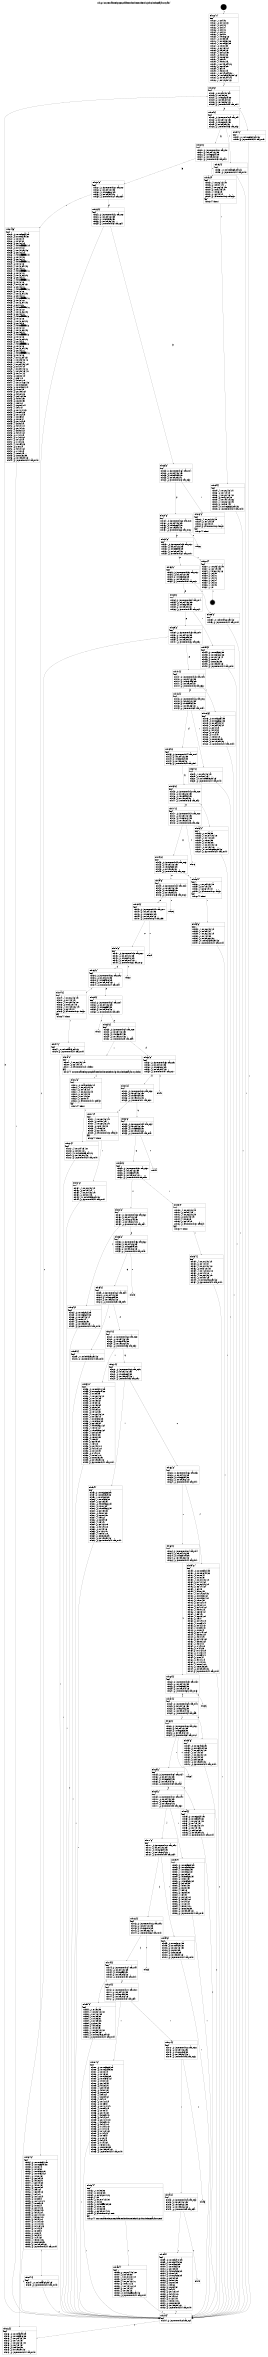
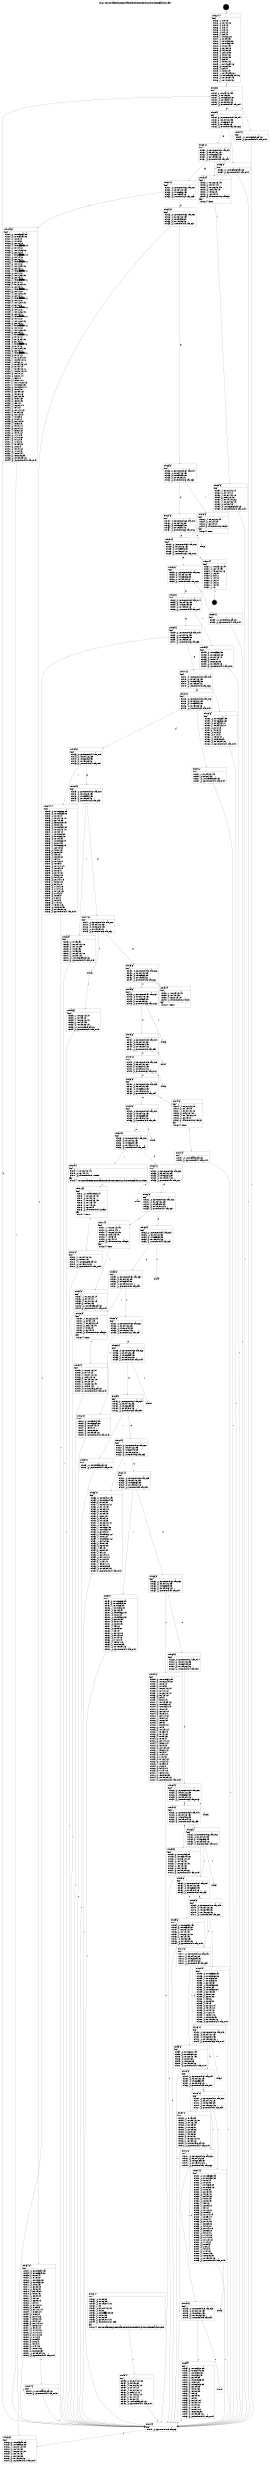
node "0x40204d [174]": added
edge "0x401ac2 [19]" -> "0x401ad5 [36]": now "0x4021e3" -> "0x401ad5 [36]"
